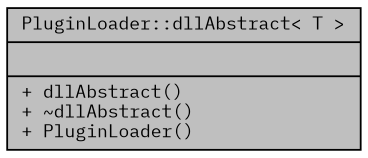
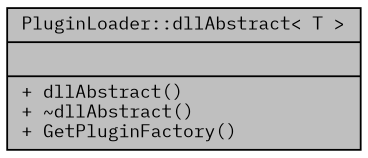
node "PluginLoader::dllAbstract< T >": text "+ PluginLoader()" -> "+ GetPluginFactory()"
